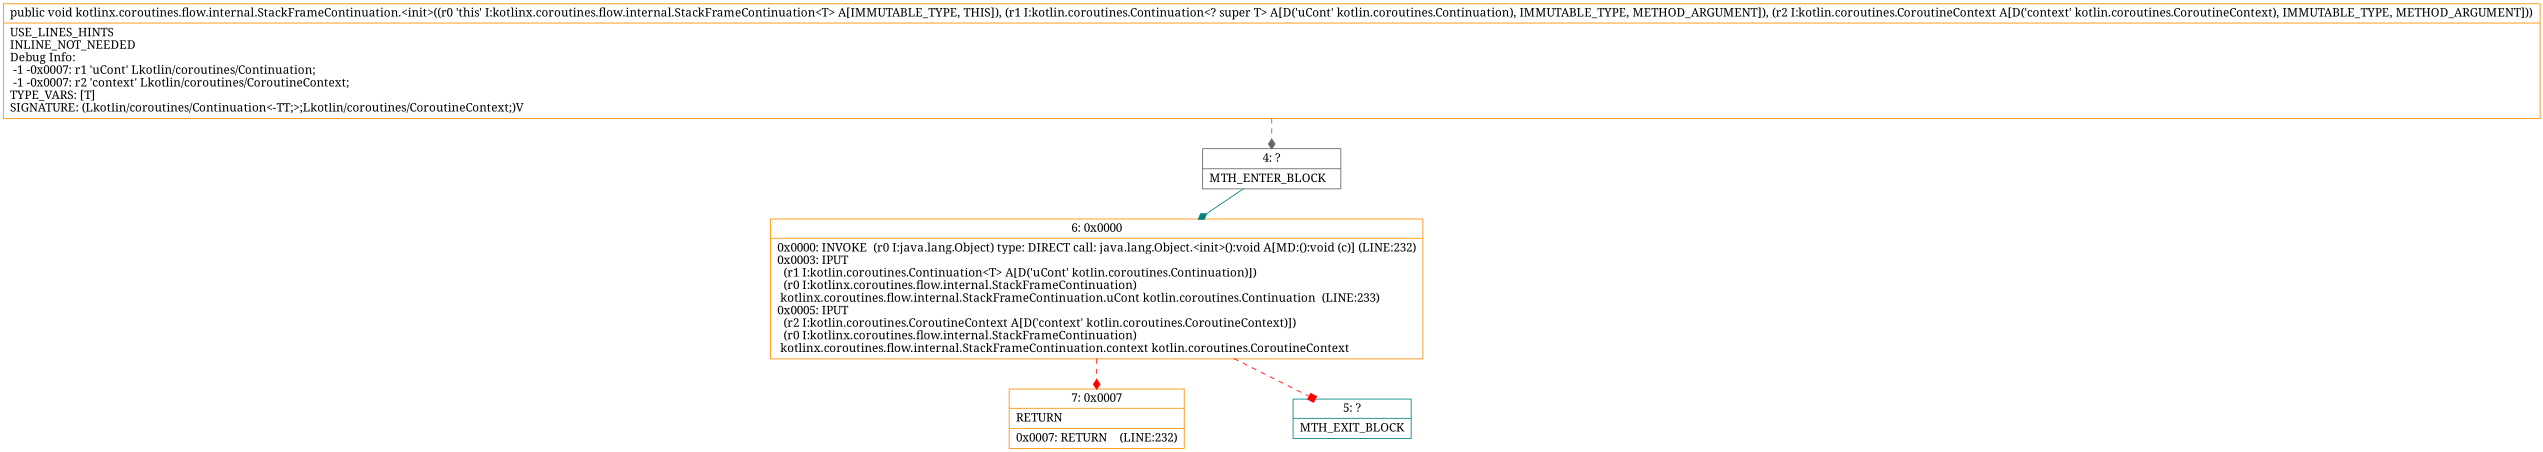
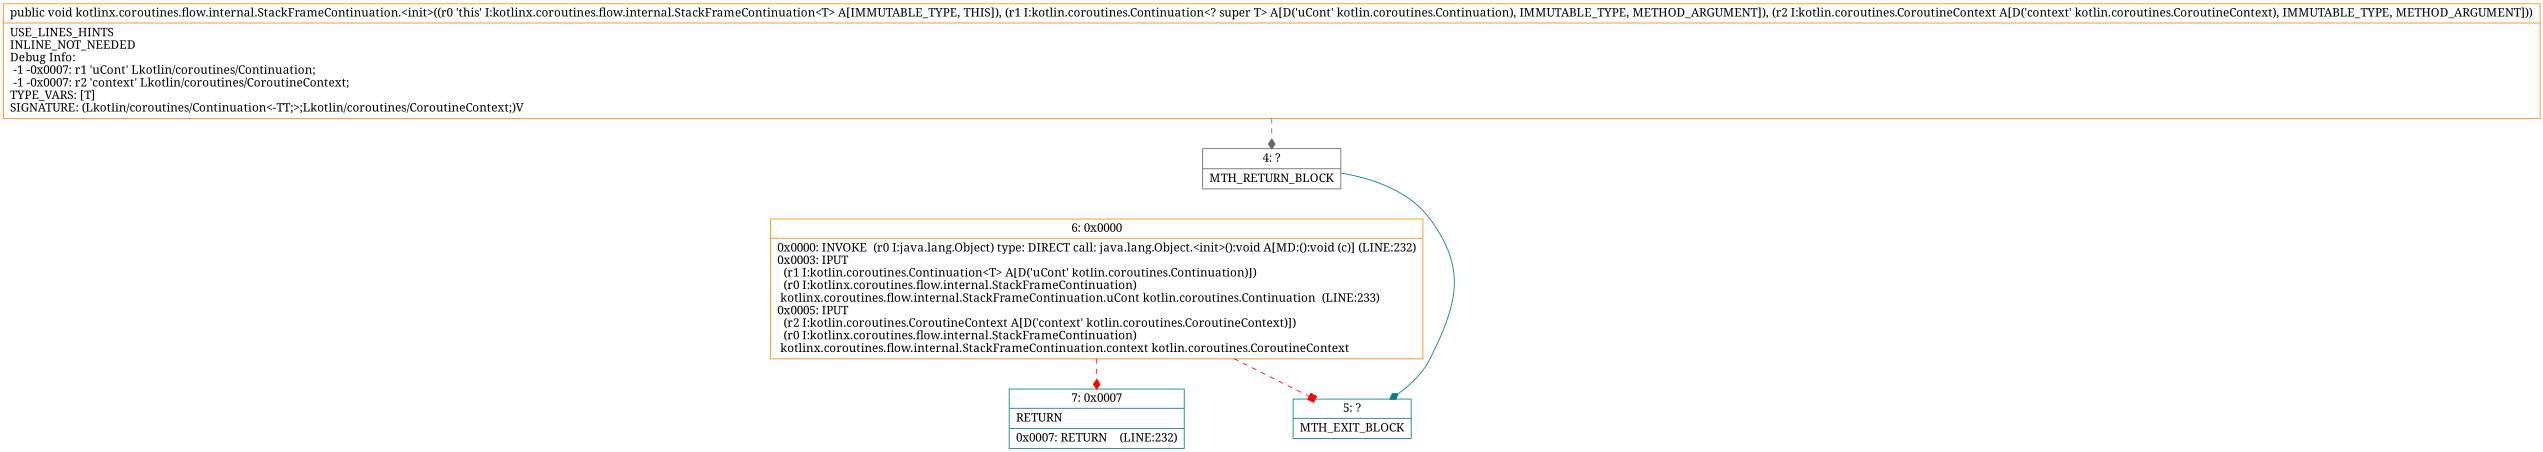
node "4: ?": text "MTH_ENTER_BLOCK" -> "MTH_RETURN_BLOCK"
edge "4: ?" -> "6: 0x0000": now "4: ?" -> "5: ?"
node "7: 0x0007": color darkorange -> teal
